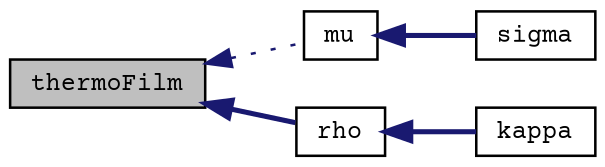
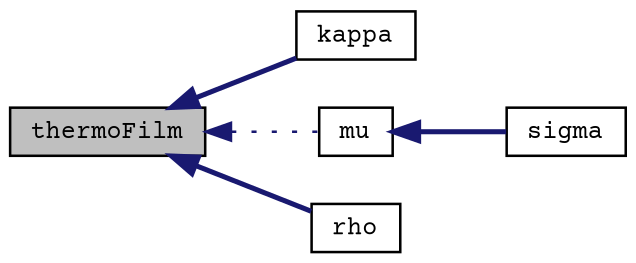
edge "kappa" -> "rho": now "kappa" -> "thermoFilm"
